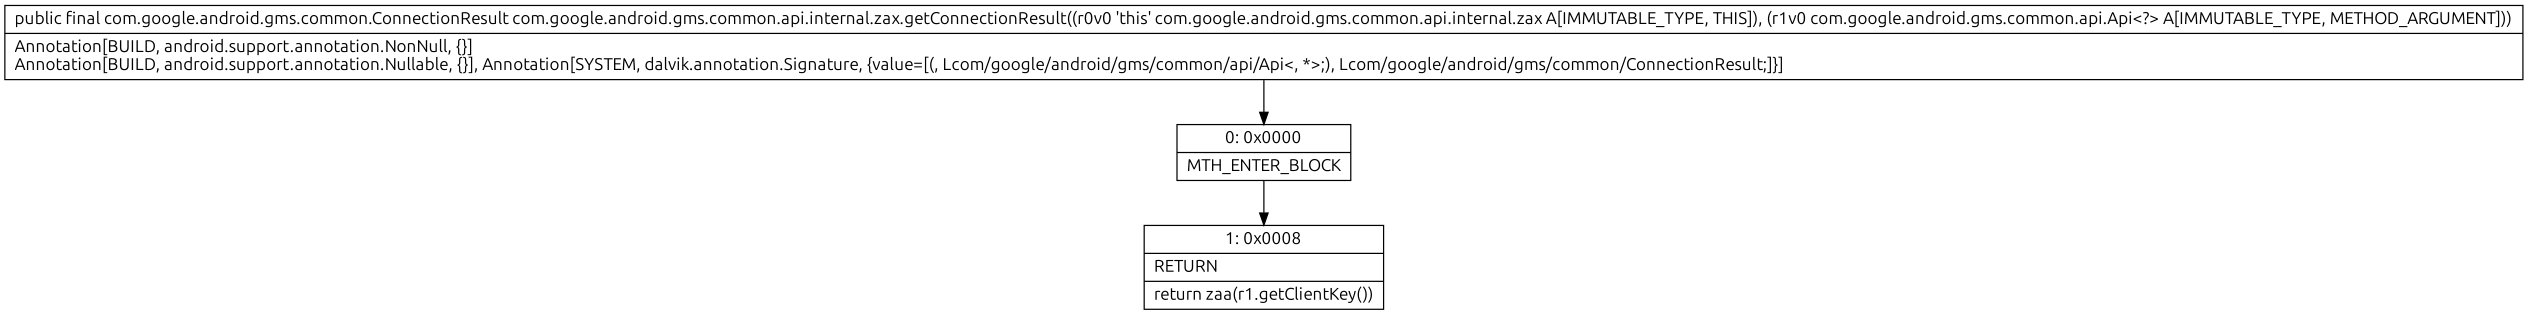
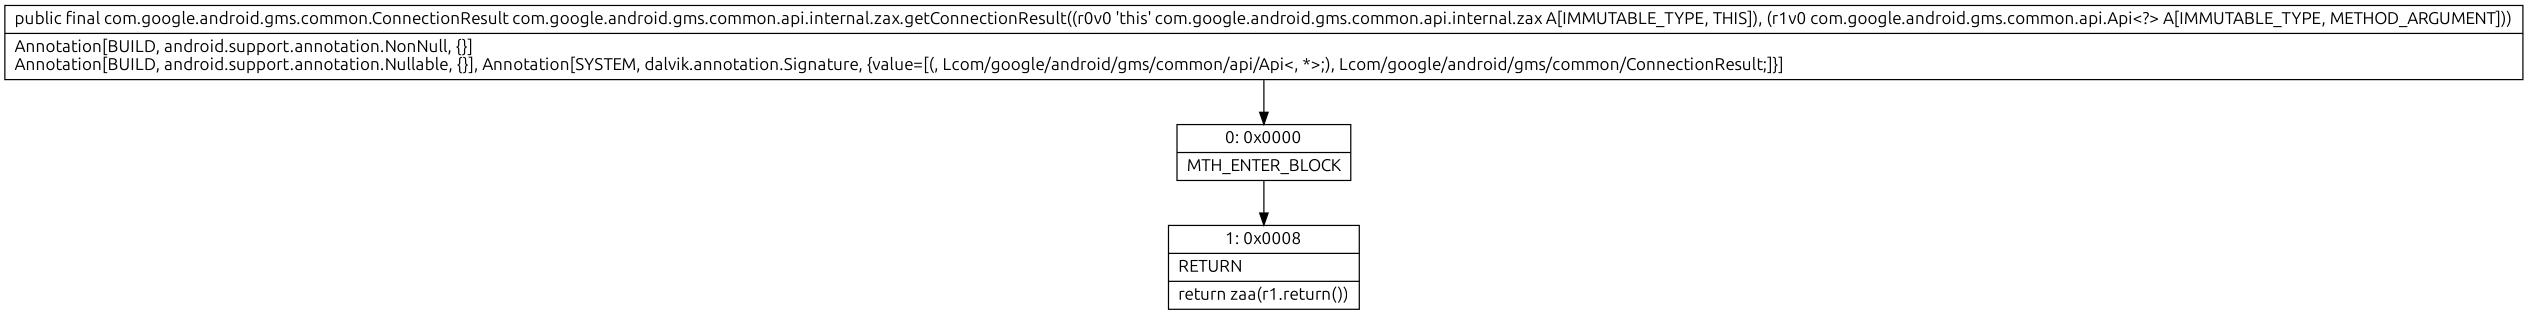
node "1: 0x0008": text "return zaa(r1.getClientKey())" -> "return zaa(r1.return())"
